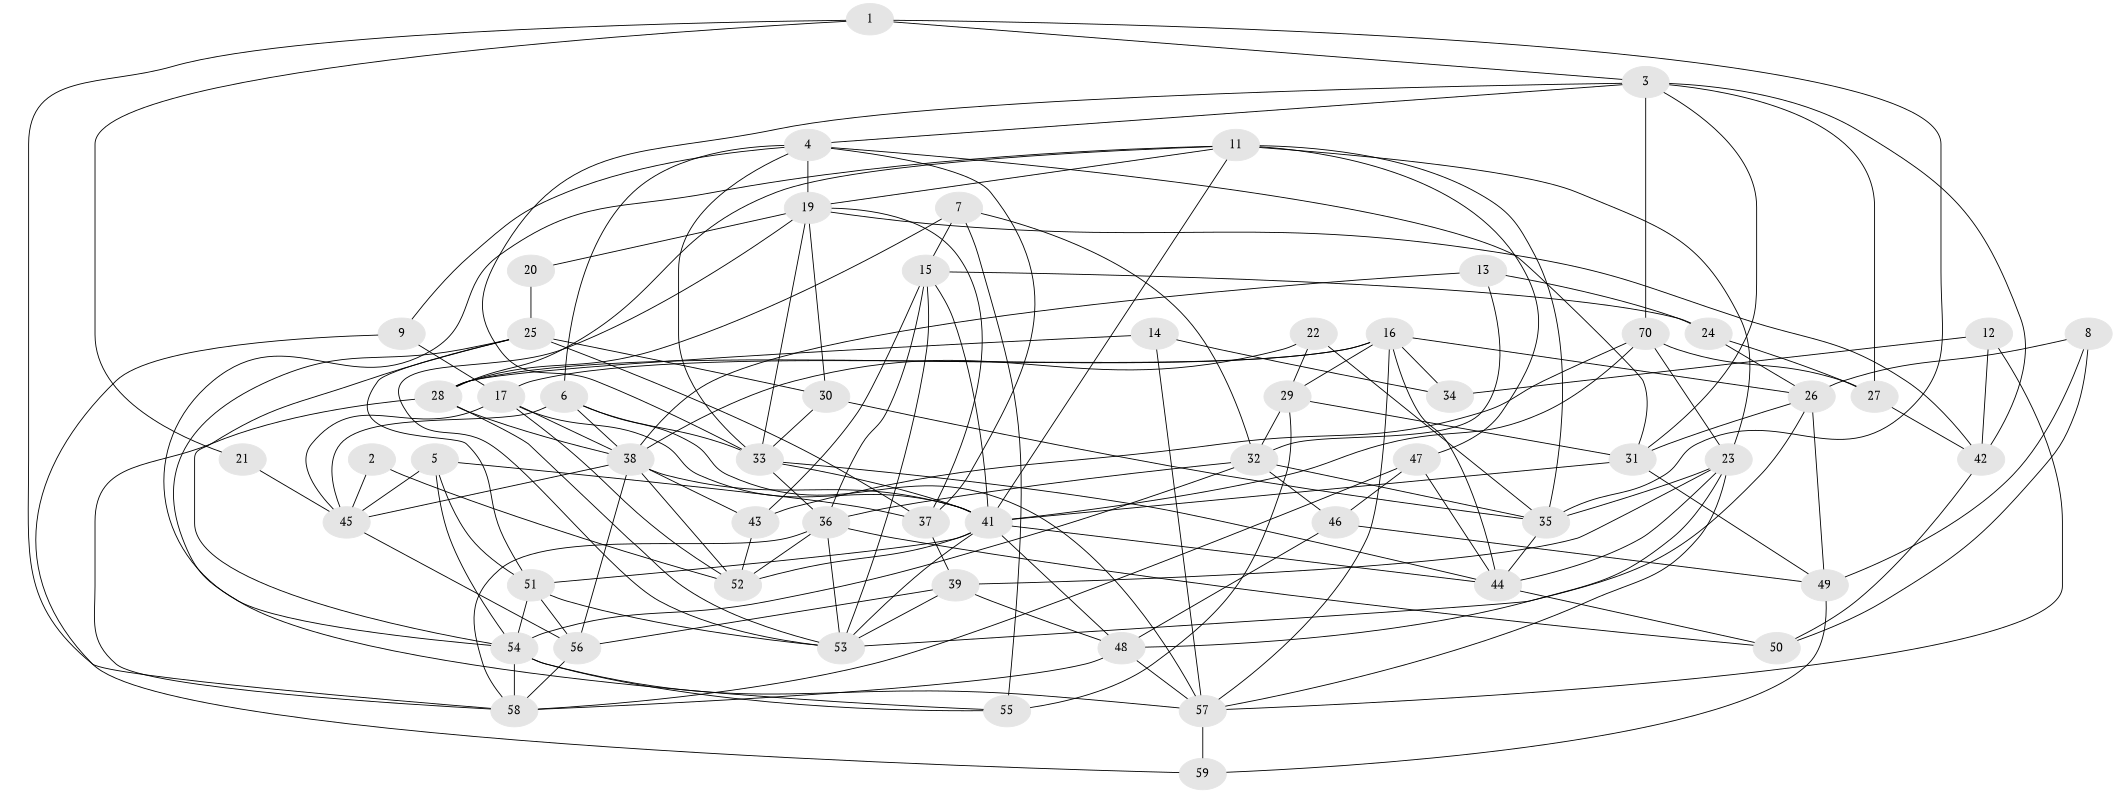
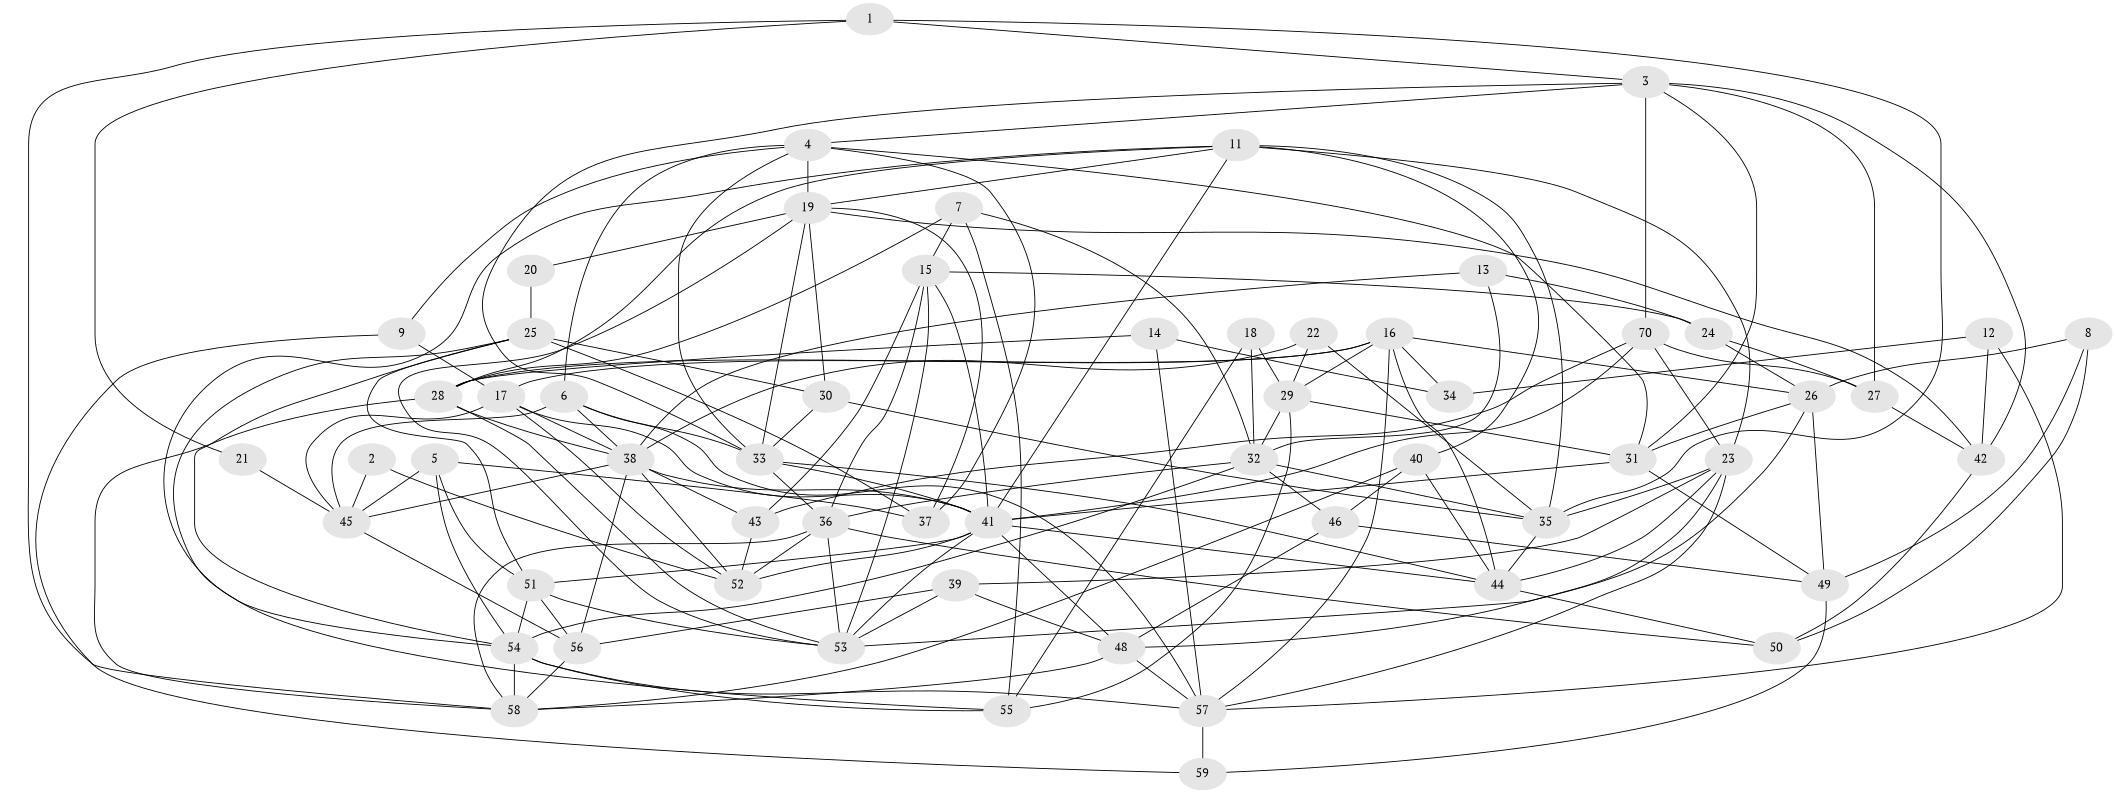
node "18": added
node "47": label "47" -> "40"
edge "37" -- "39": removed
